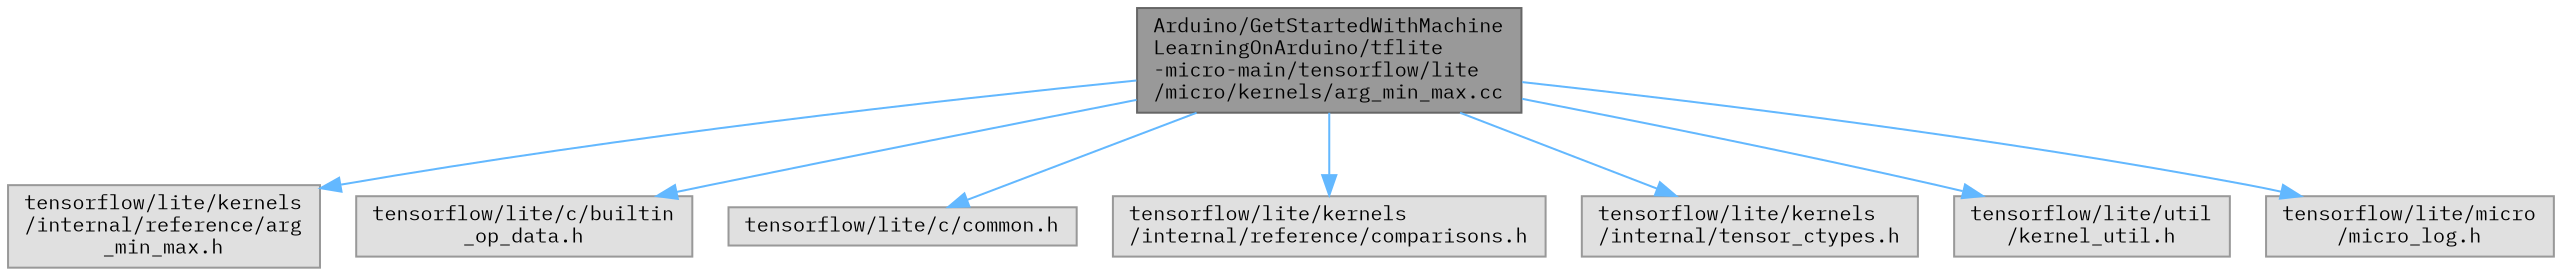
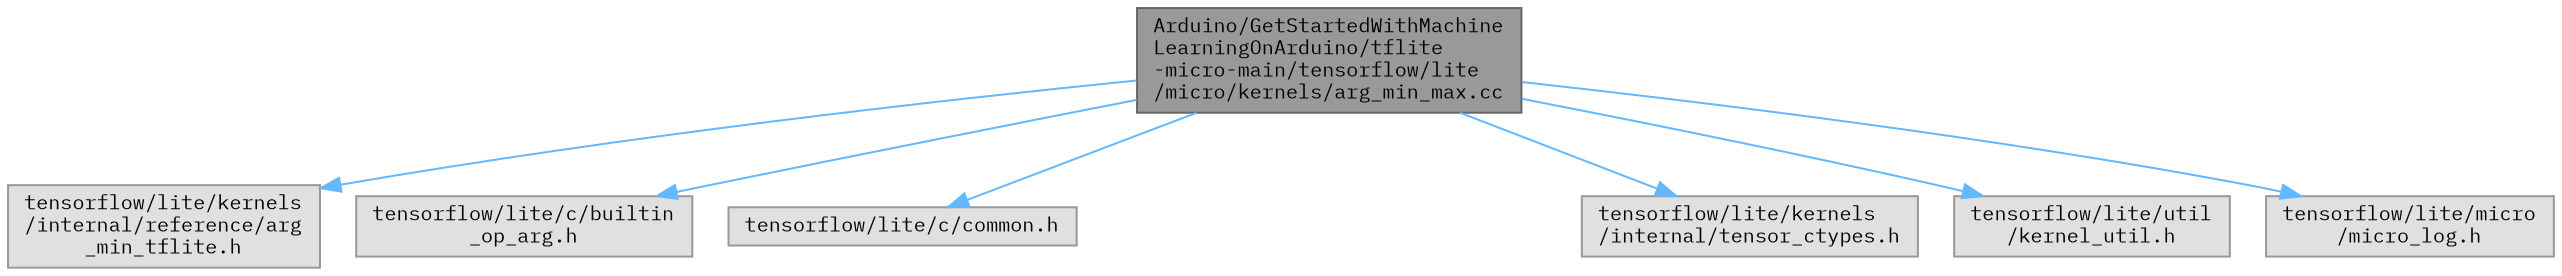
node "tensorflow/lite/kernels /internal/reference/arg _min_max.h": label "tensorflow/lite/kernels /internal/reference/arg _min_max.h" -> "tensorflow/lite/kernels /internal/reference/arg _min_tflite.h"
node "tensorflow/lite/c/builtin _op_data.h": label "tensorflow/lite/c/builtin _op_data.h" -> "tensorflow/lite/c/builtin _op_arg.h"
node "tensorflow/lite/kernels /internal/reference/comparisons.h": removed
